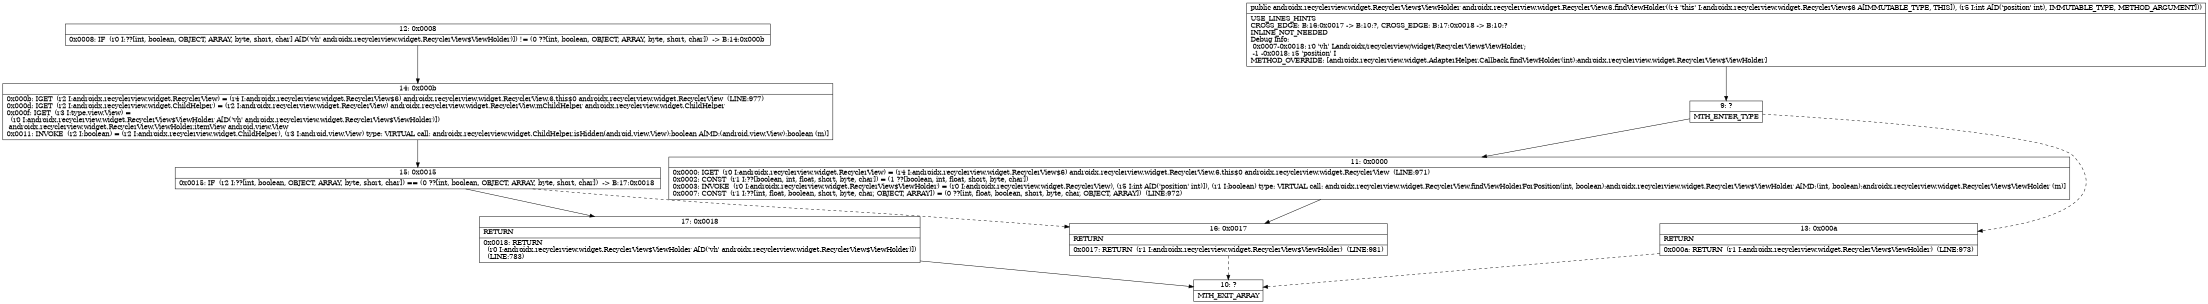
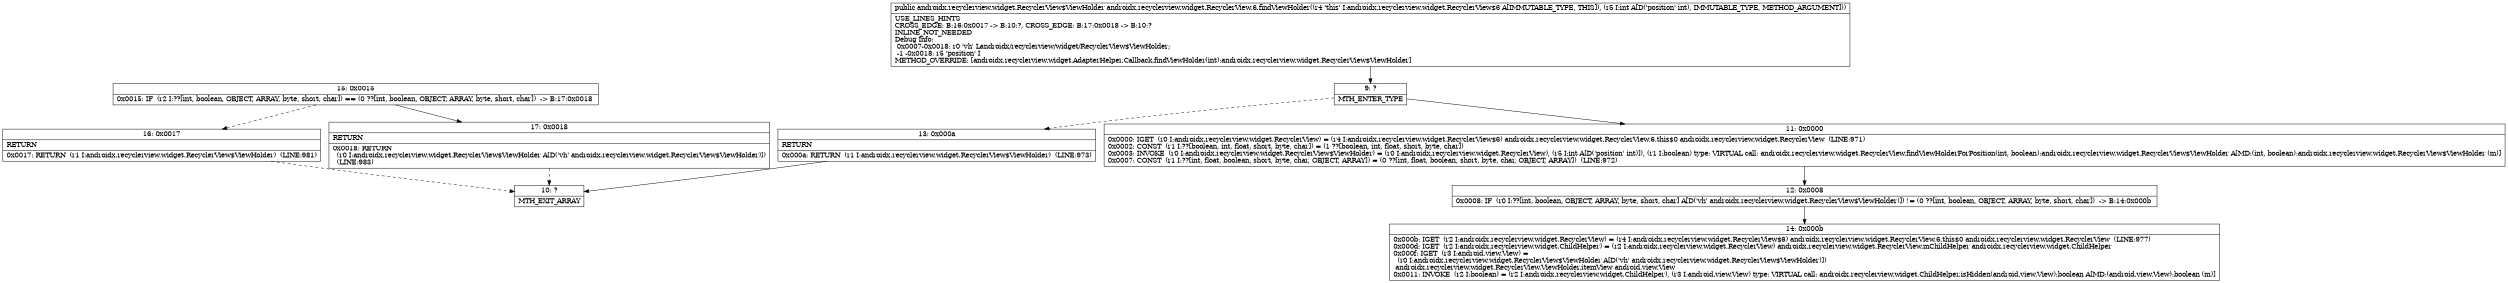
node "14: 0x000b": text "0x000f: IGET  (r3 I:type.view.View) =" -> "0x000f: IGET  (r3 I:android.view.View) ="
edge "14: 0x000b" -> "15: 0x0015": removed
edge "11: 0x0000" -> "16: 0x0017": now "11: 0x0000" -> "12: 0x0008"
node "17: 0x0018": text "(LINE:783)" -> "(LINE:983)"
edge "13: 0x000a" -> "10: ?": style dashed -> solid
edge "17: 0x0018" -> "10: ?": style solid -> dashed
